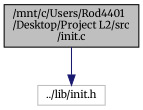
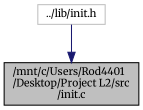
edge "/mnt/c/Users/Rod4401 /Desktop/Project L2/src /init.c" -> "../lib/init.h": reversed
